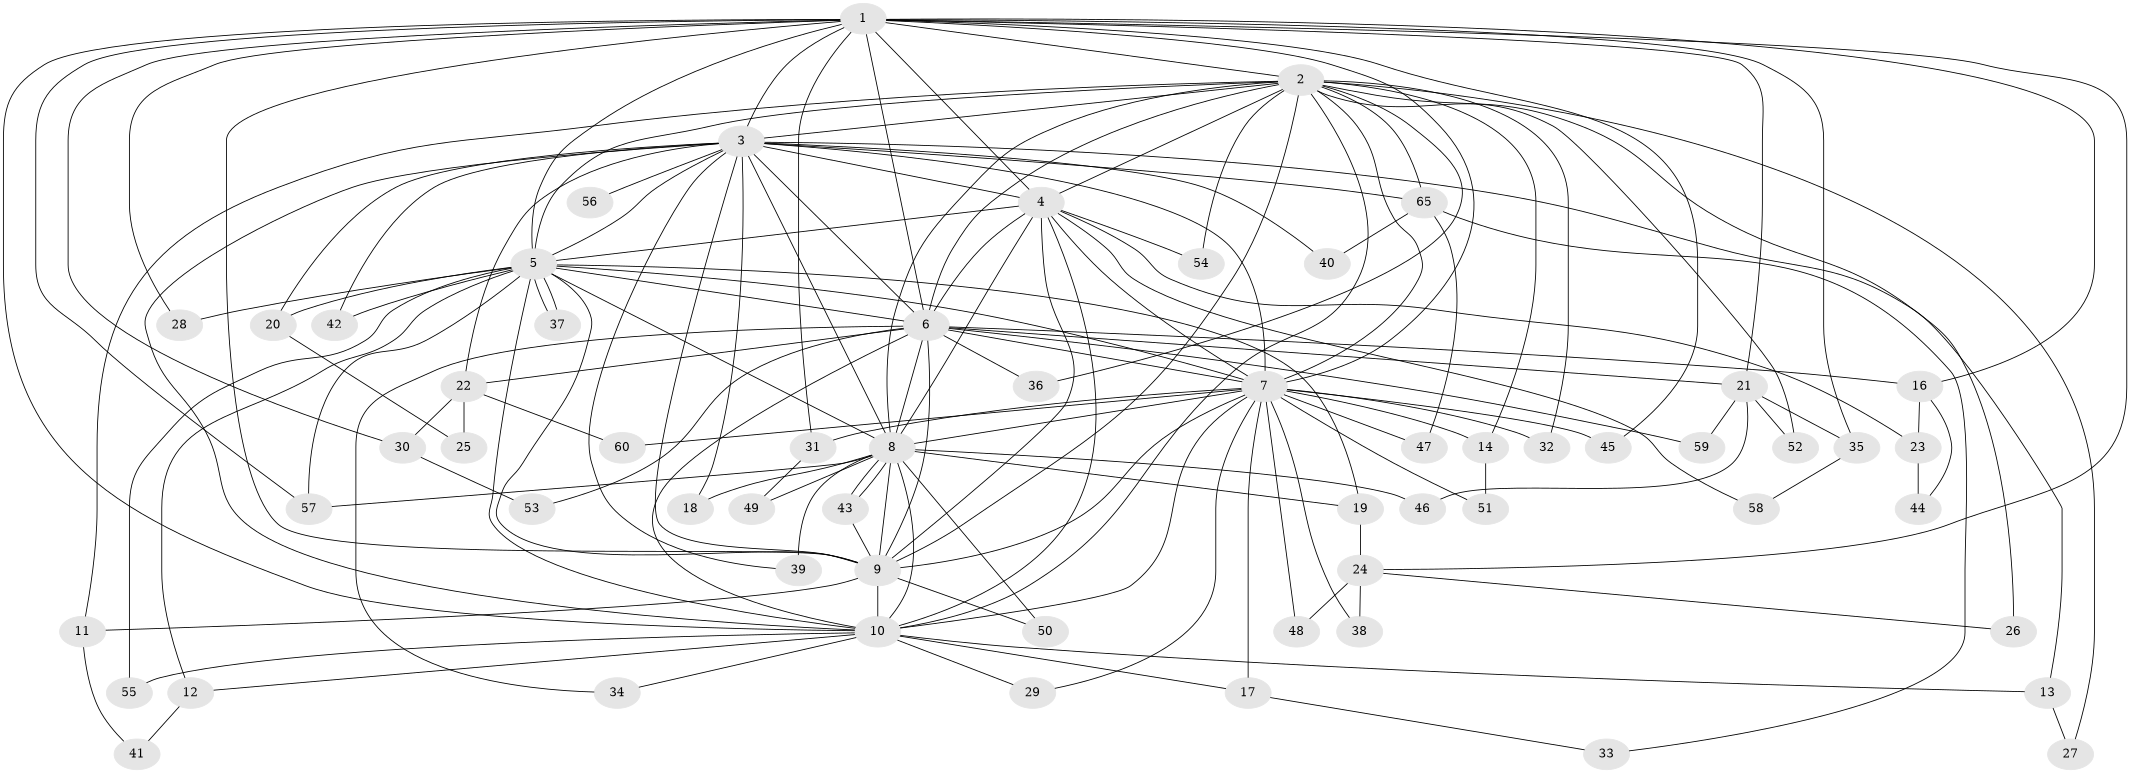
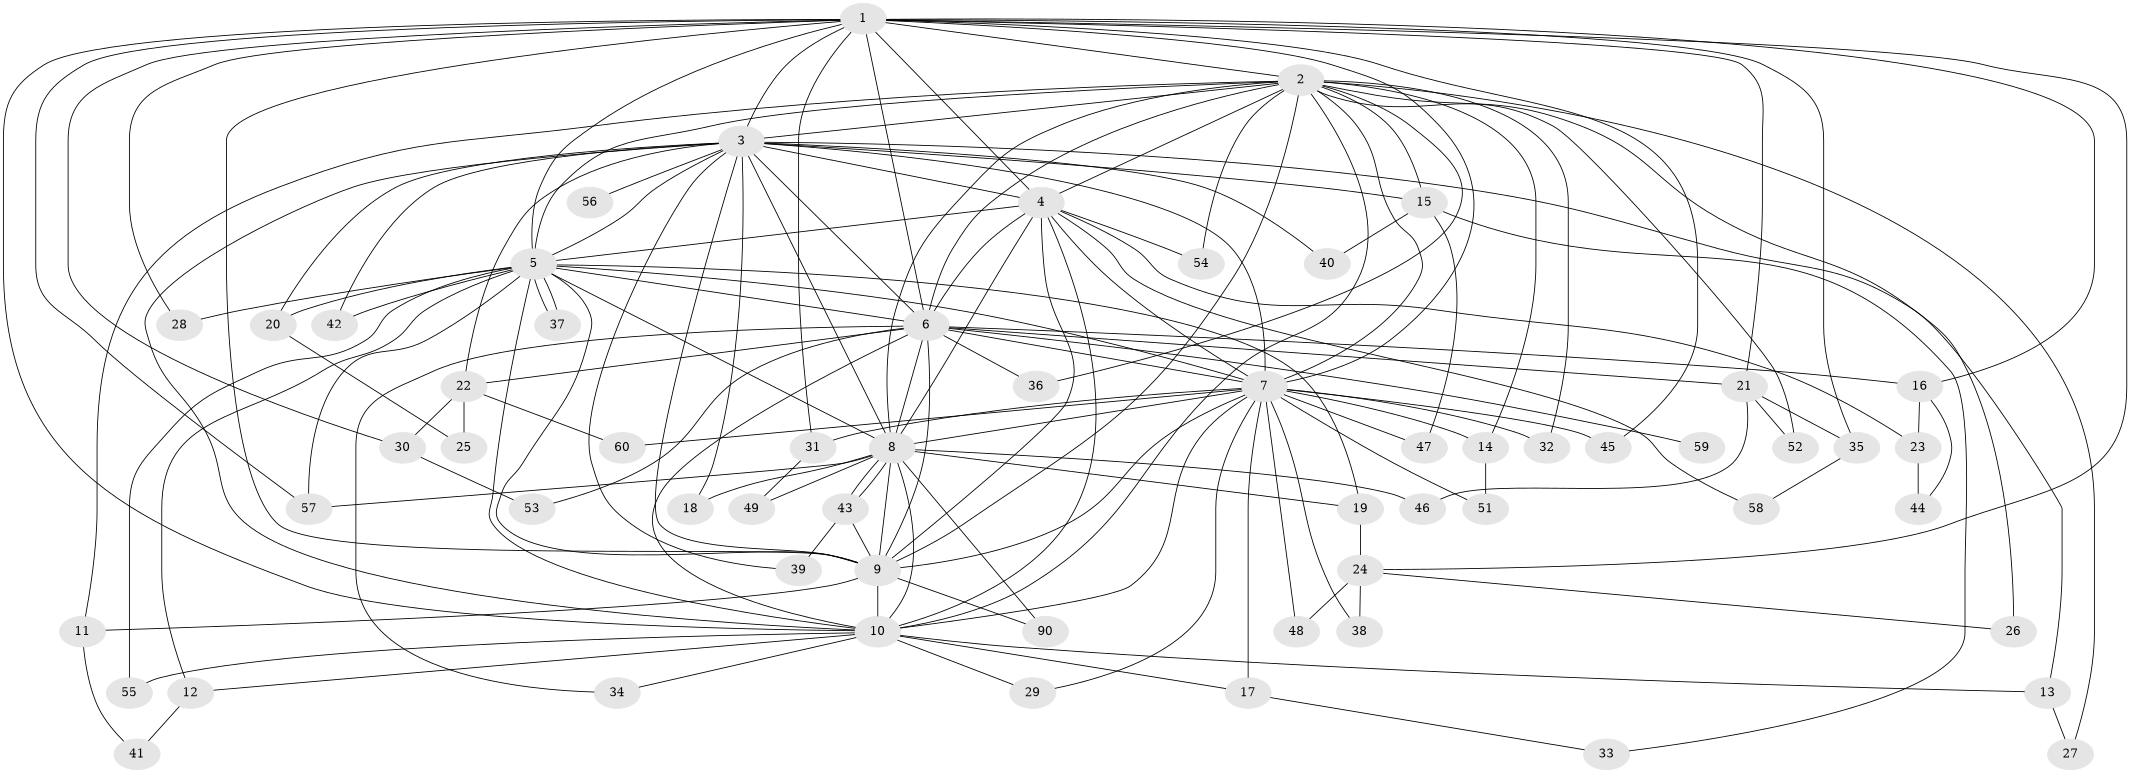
node "65": label "65" -> "15"
edge "21" -- "59": removed
edge "8" -- "39": now "43" -- "39"
node "50": label "50" -> "90"
